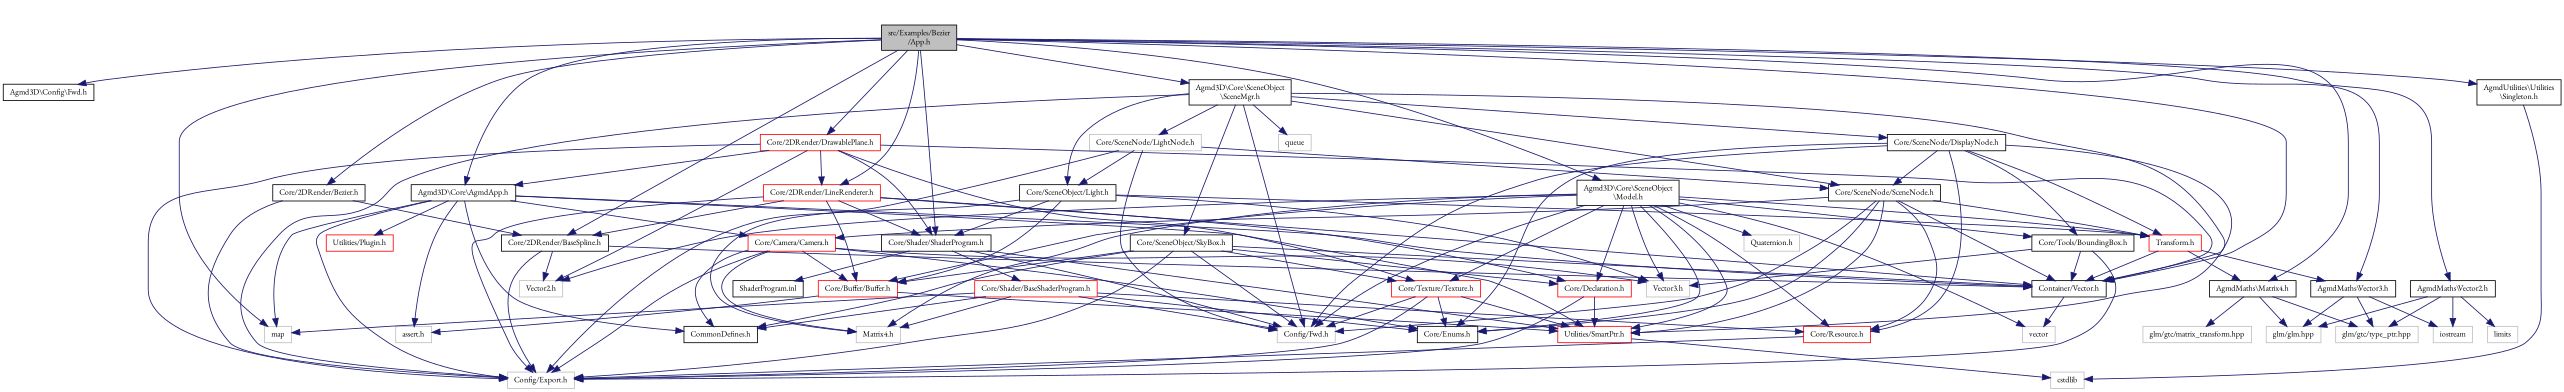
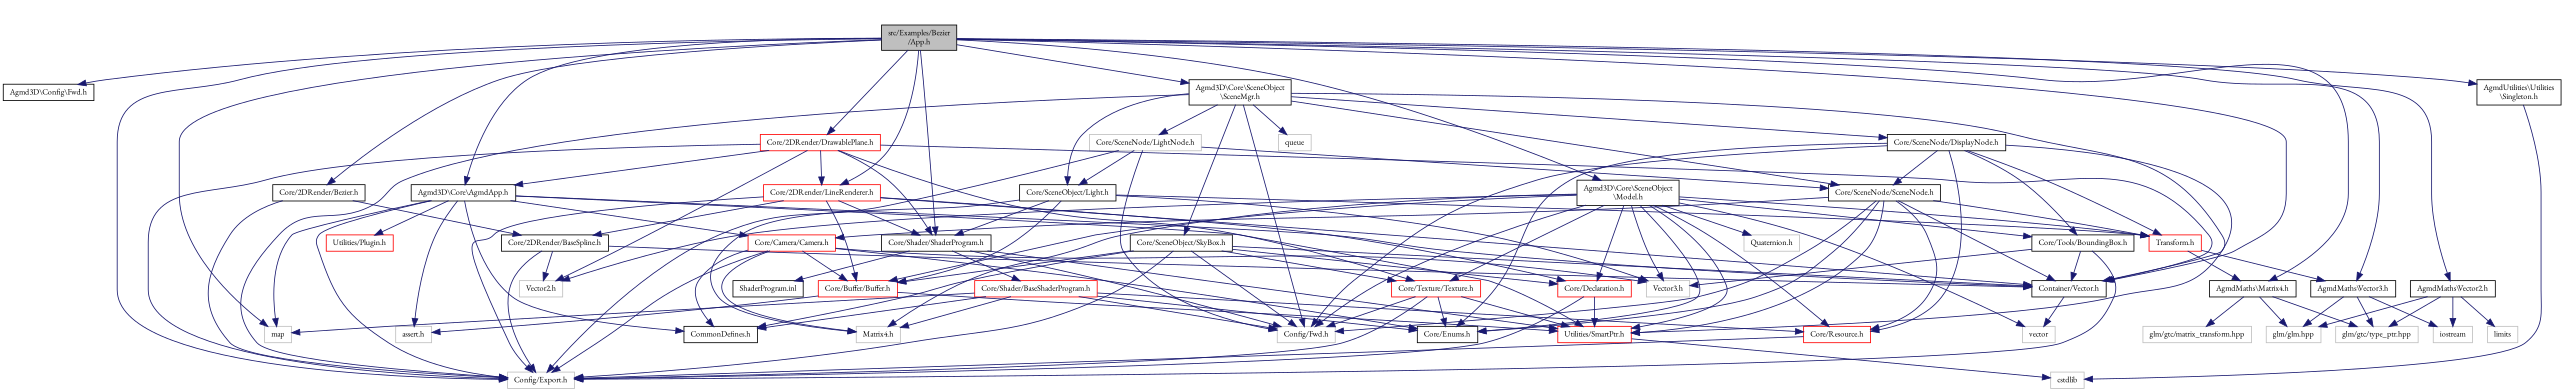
edge "src/Examples/Bezier /App.h" -> "Core/2DRender/BaseSpline.h": now "src/Examples/Bezier /App.h" -> "Config/Export.h"
edge "Transform.h" -> "Container/Vector.h": removed
